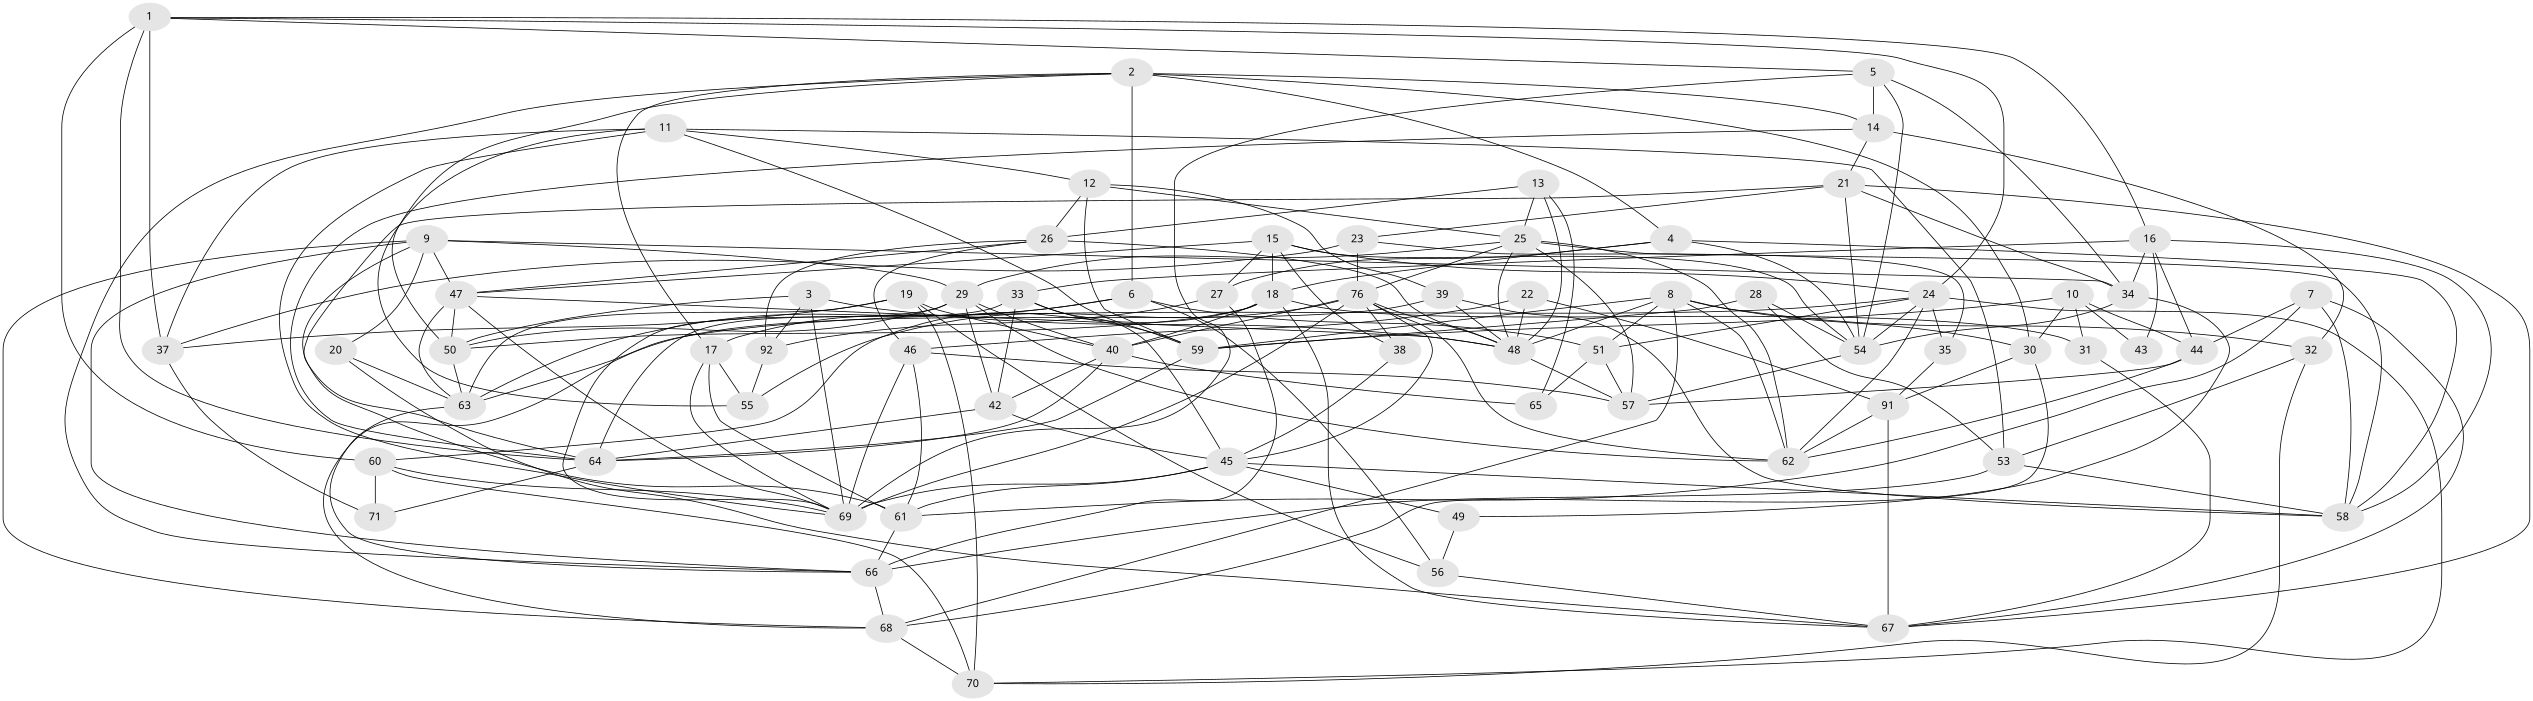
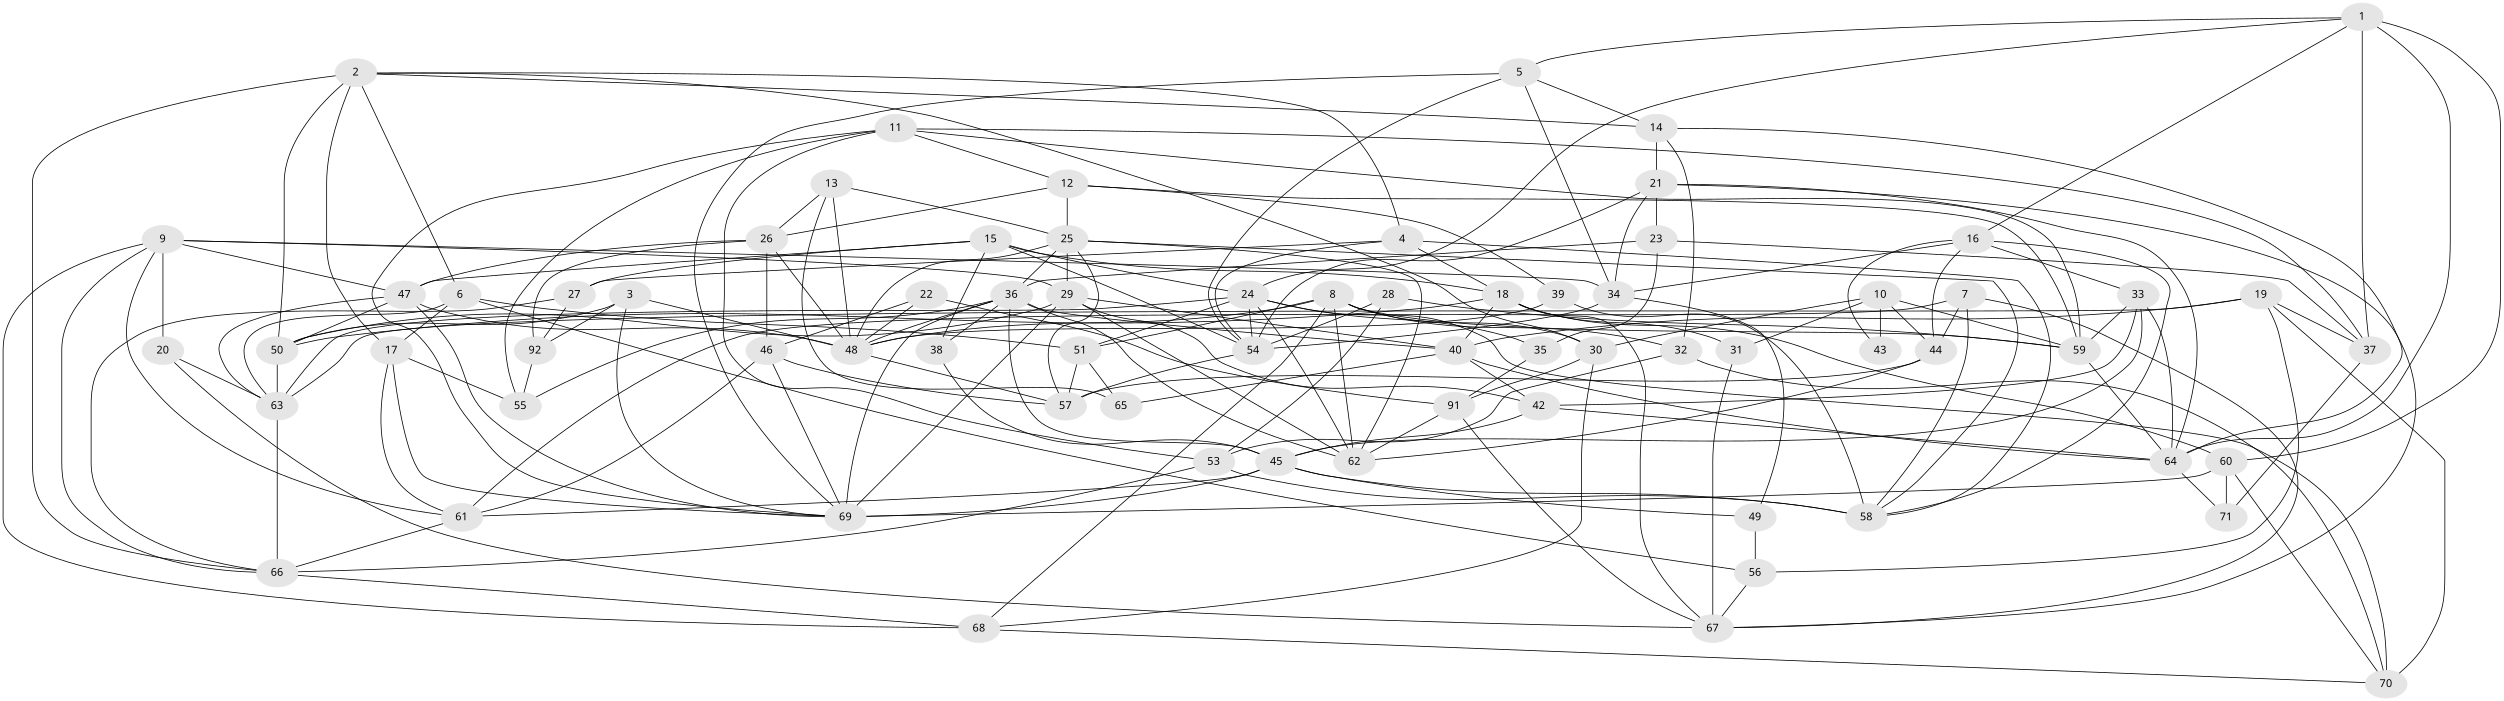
node "76": label "76" -> "36"
edge "39" -- "68": removed
